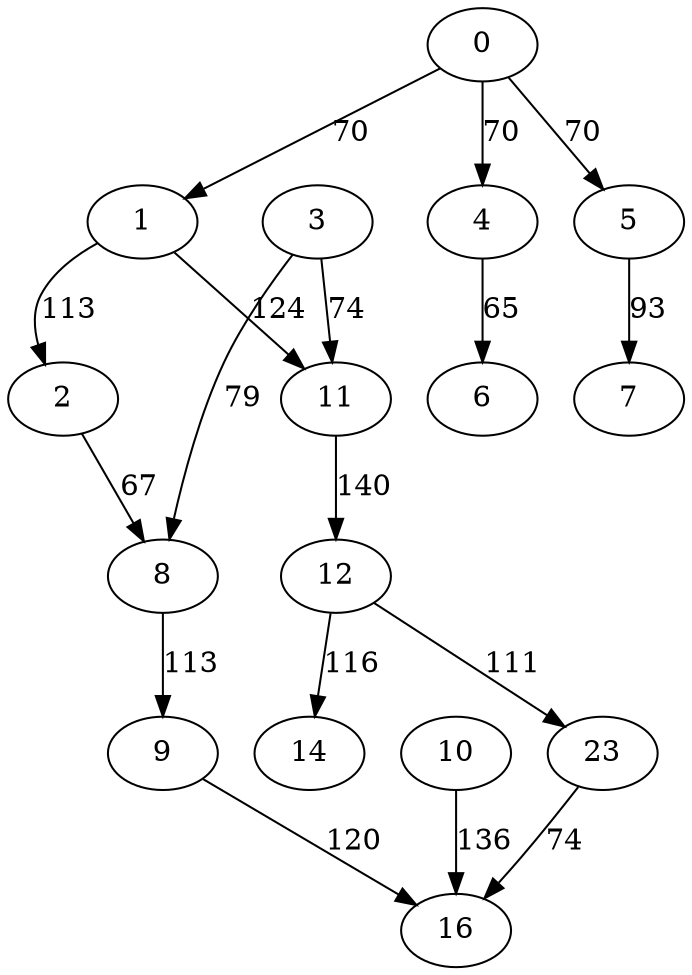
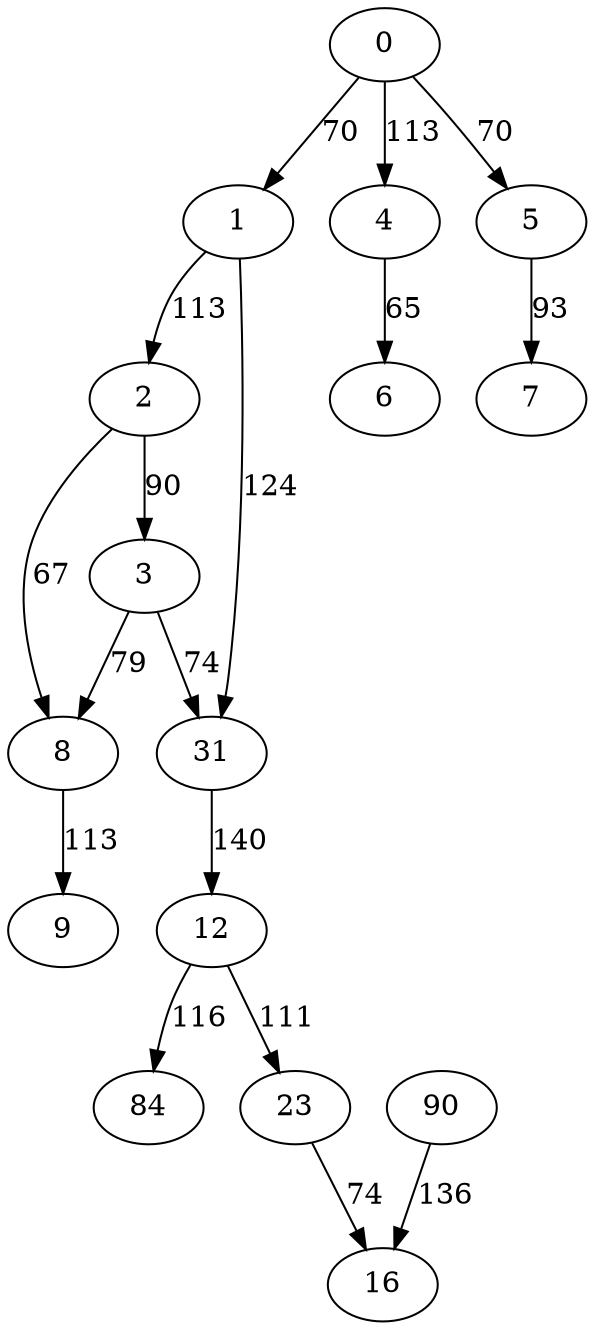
edge "0" -> "4": label "70" -> "113"
node "11": label "11" -> "31"
edge "2" -> "3": added, label "90"
node "14": label "14" -> "84"
node "10": label "10" -> "90"
edge "9" -> "16": removed, label "120"
